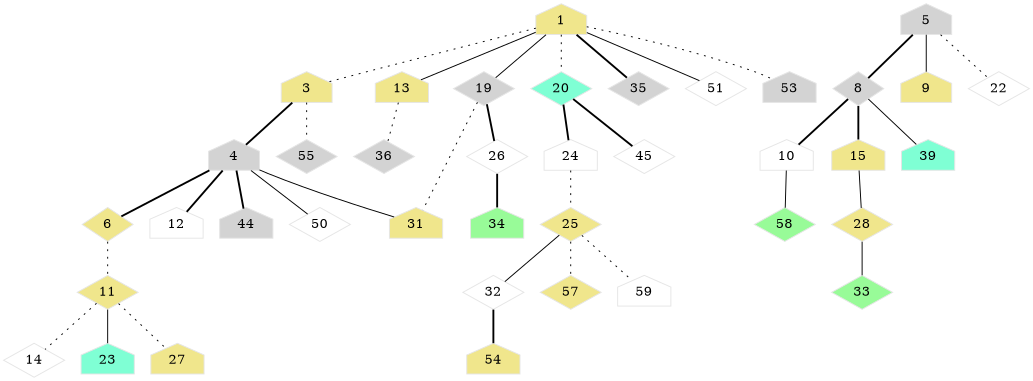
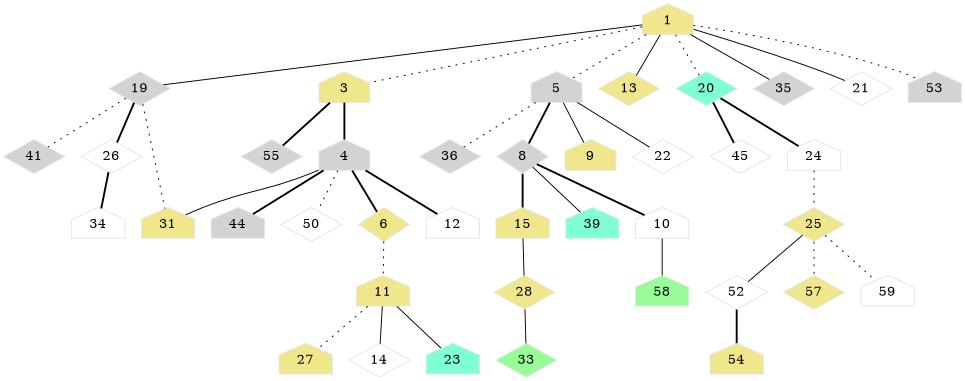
edge "1" -- "35": style bold -> solid
edge "5" -- "22": style dotted -> solid
edge "1" -- "5": added
node "13": shape house -> diamond
node "51": label "51" -> "21"
edge "3" -- "55": style dotted -> bold
edge "13" -- "36": now "5" -- "36"
node "41": added
edge "4" -- "50": style solid -> dotted
node "34": fillcolor palegreen -> white
node "58": shape diamond -> house
node "11": shape diamond -> house
node "32": label "32" -> "52"
edge "11" -- "14": style dotted -> solid
